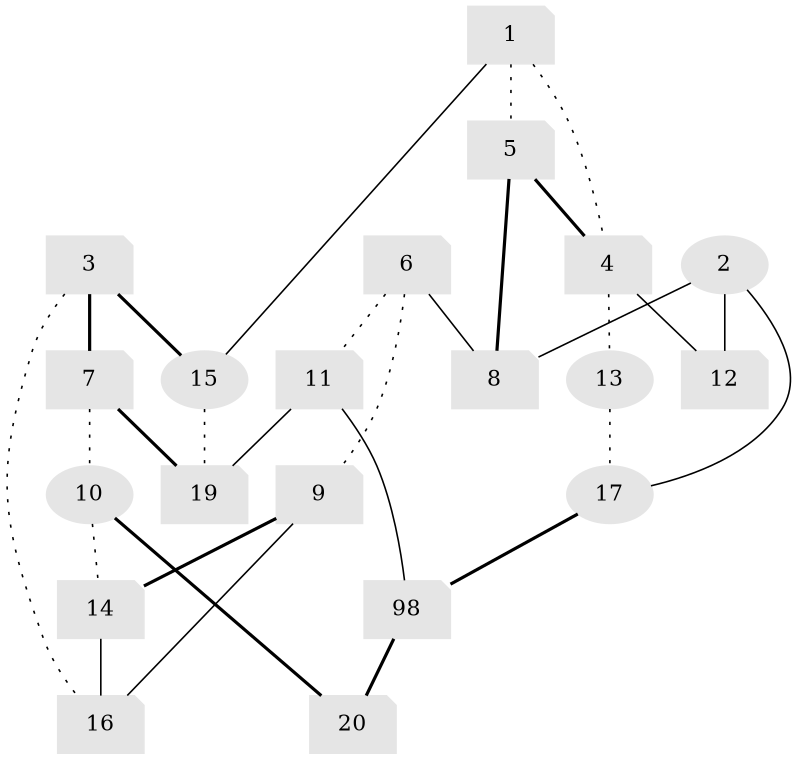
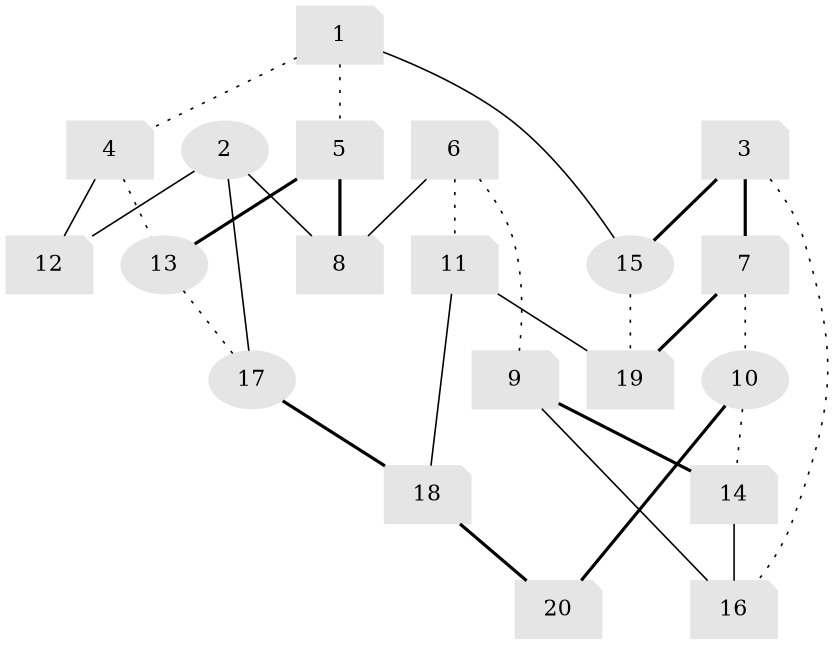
edge "5" -- "4": now "5" -- "13"
node "98": label "98" -> "18"
